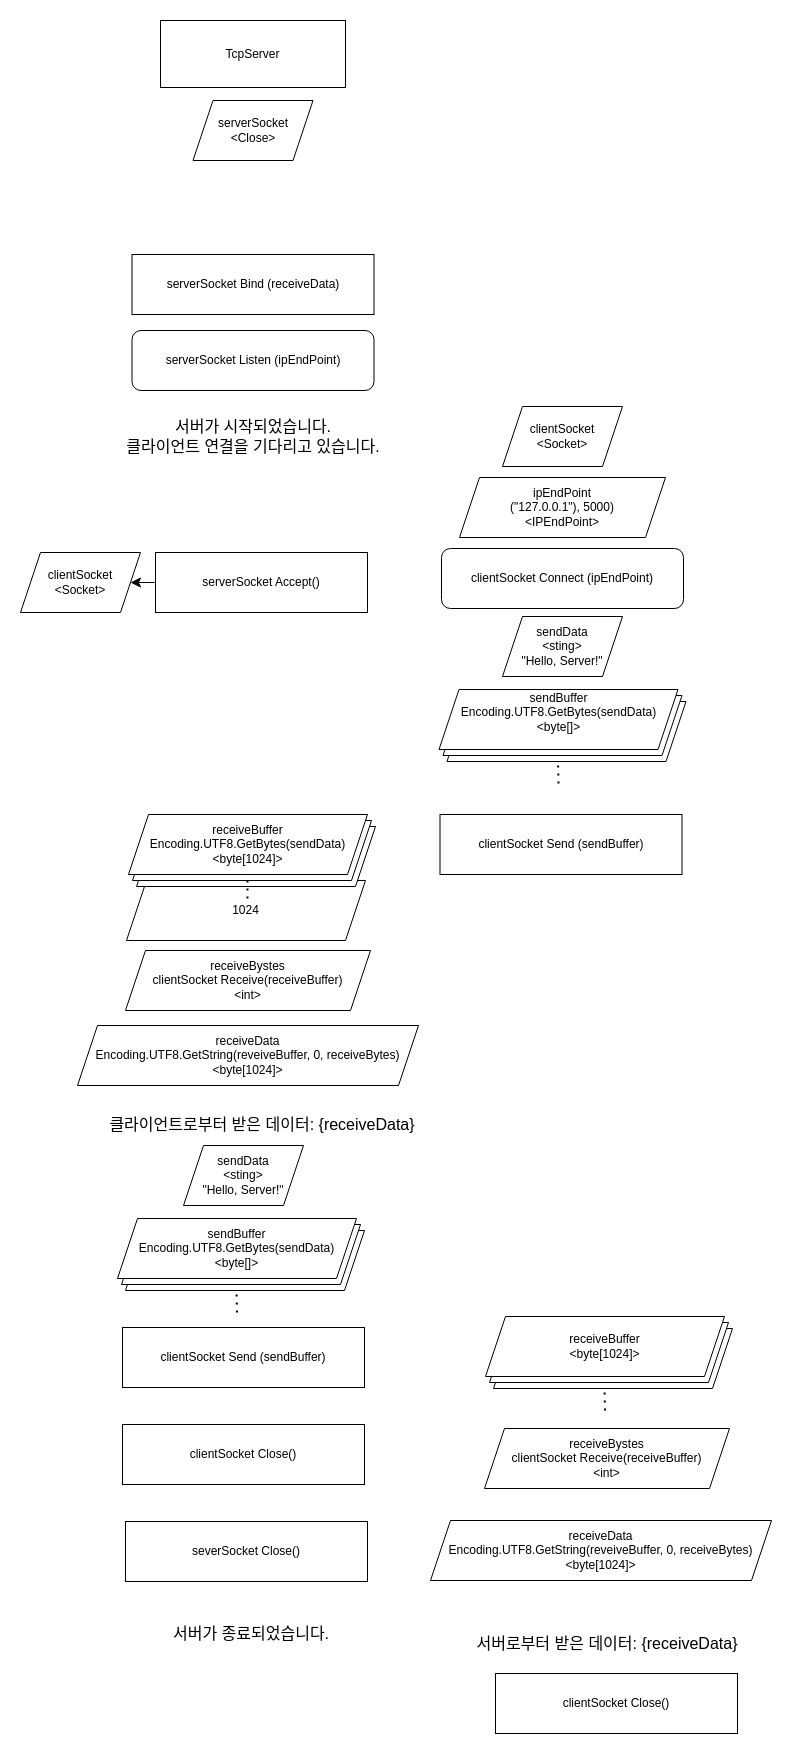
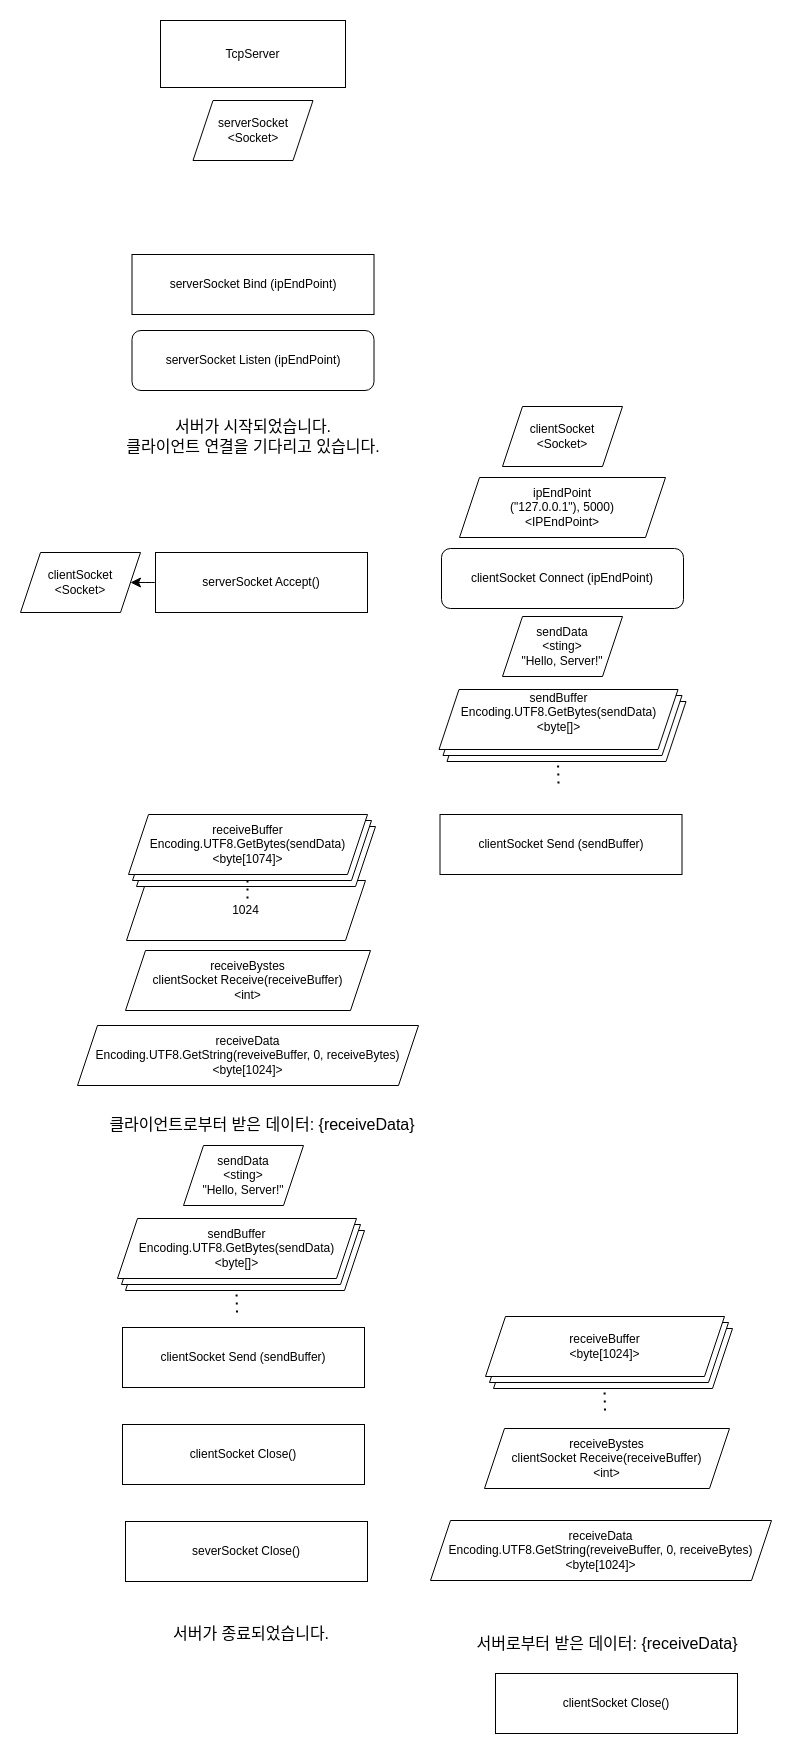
node "serverSocket <Close>": label "serverSocket <Close>" -> "serverSocket <Socket>"
node "serverSocket Bind (receiveData)": label "serverSocket Bind (receiveData)" -> "serverSocket Bind (ipEndPoint)"
node "receiveBufferEncoding.UTF8.GetBytes(sendData)<byte[1024]>": label "receiveBufferEncoding.UTF8.GetBytes(sendData)<byte[1024]>" -> "receiveBufferEncoding.UTF8.GetBytes(sendData)<byte[1074]>"
